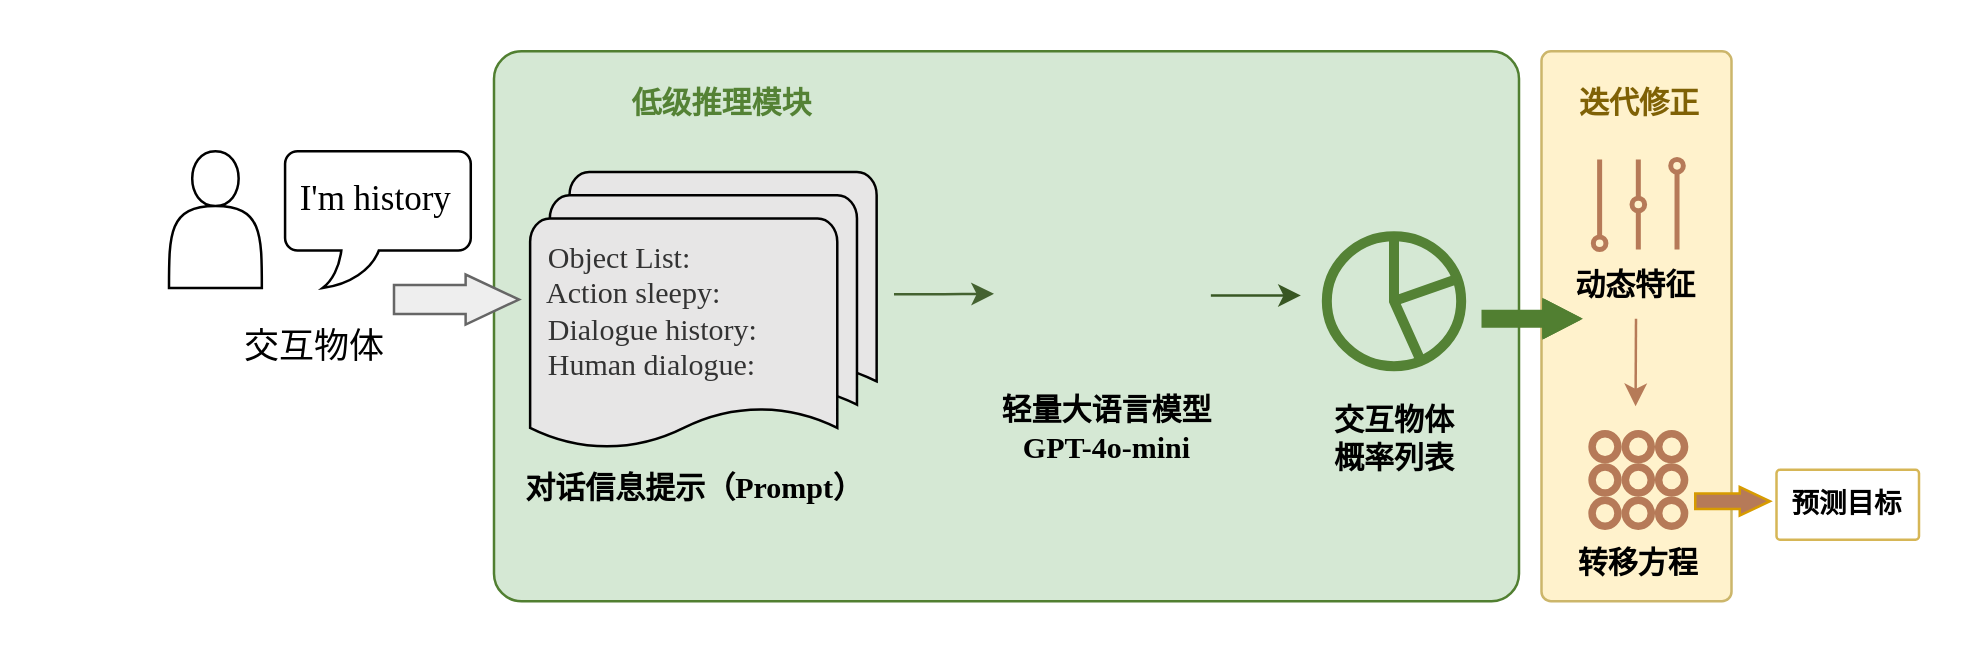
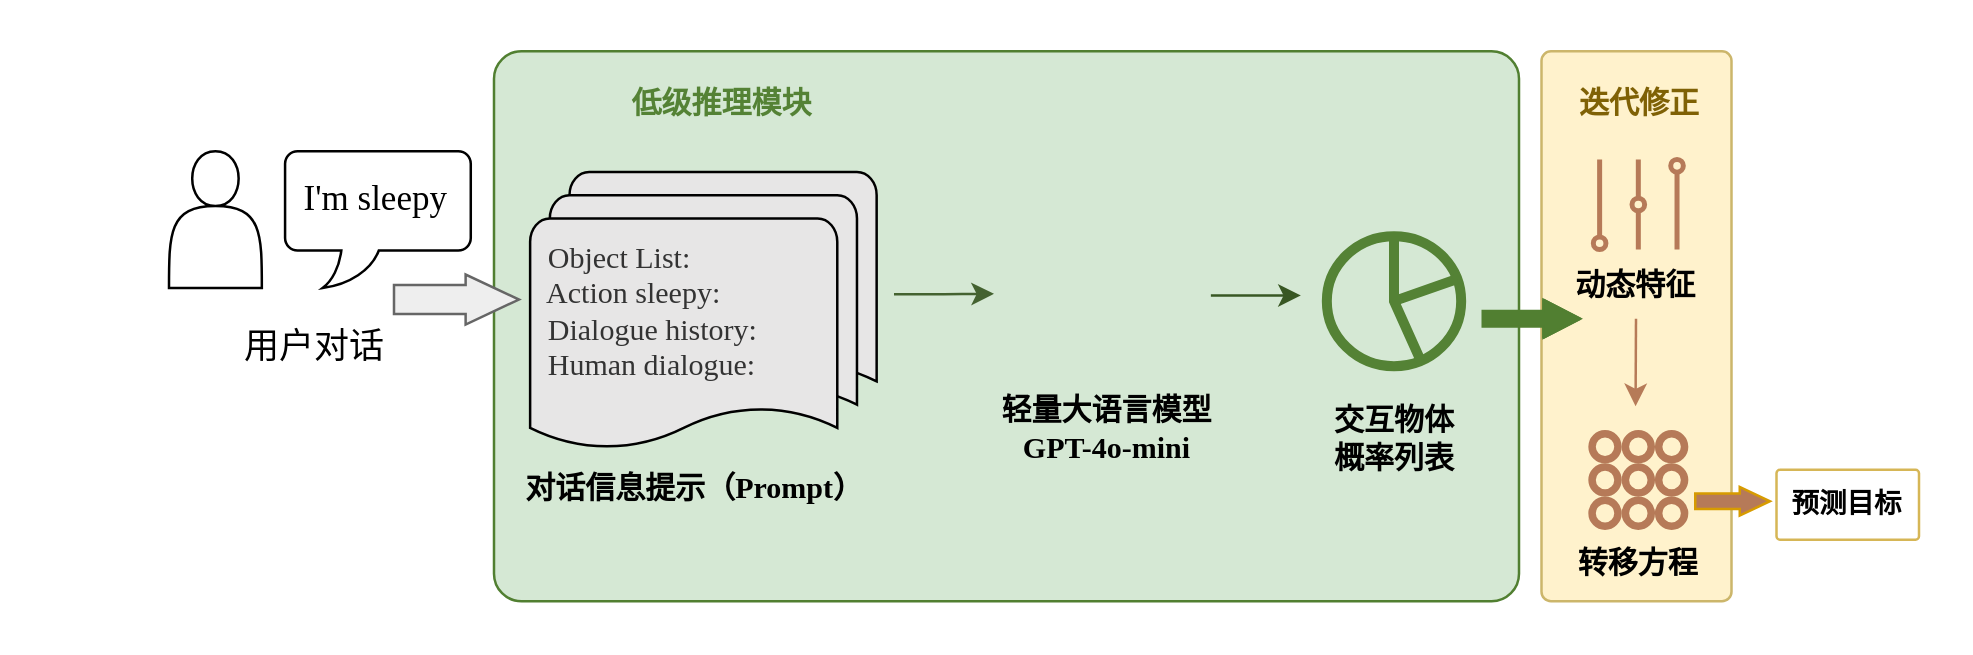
node "I'm history": label "I'm history" -> "I'm sleepy"
node "交互物体": label "交互物体" -> "用户对话"
